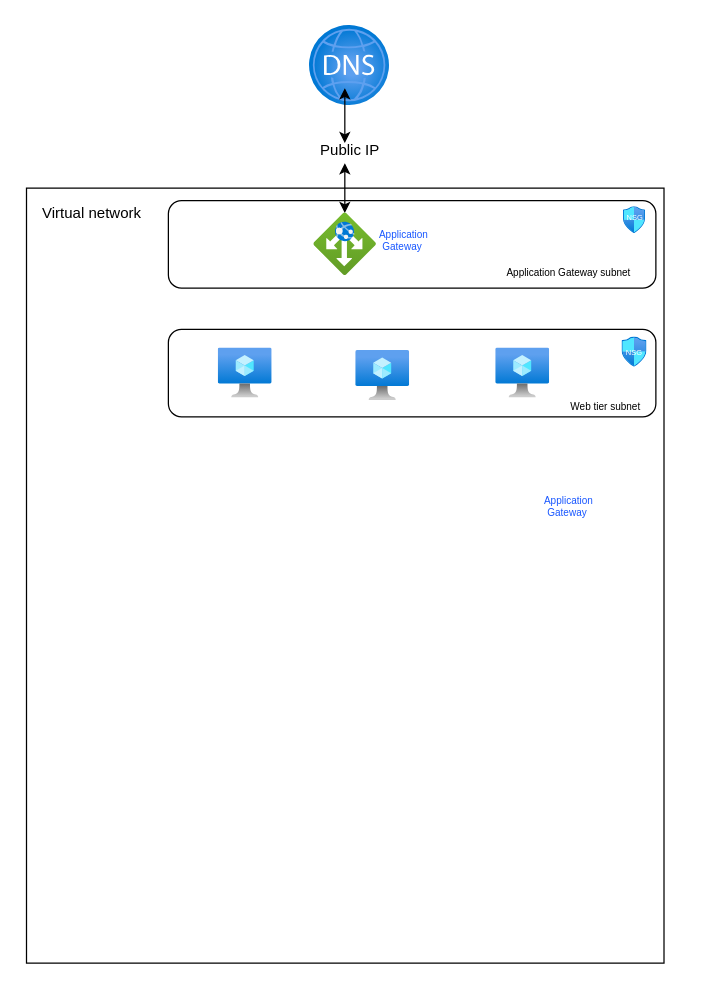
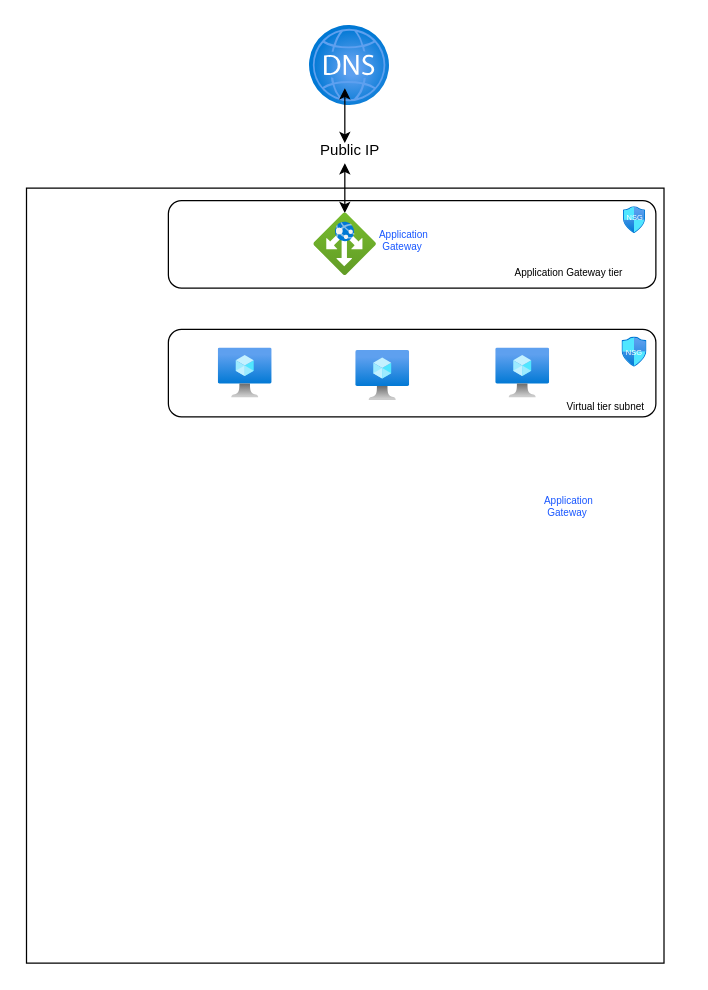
node "Virtual network": removed
node "Application Gateway subnet": label "Application Gateway subnet" -> "Application Gateway tier"
node "Web tier subnet": label "Web tier subnet" -> "Virtual tier subnet"
